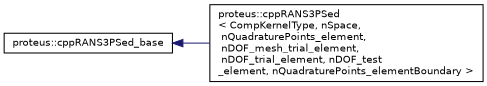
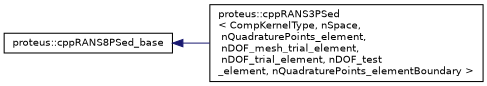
node "proteus::cppRANS3PSed_base": label "proteus::cppRANS3PSed_base" -> "proteus::cppRANS8PSed_base"
